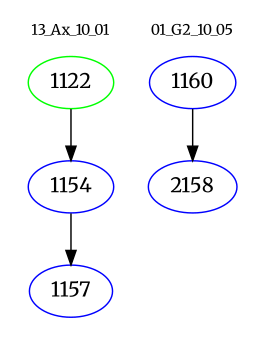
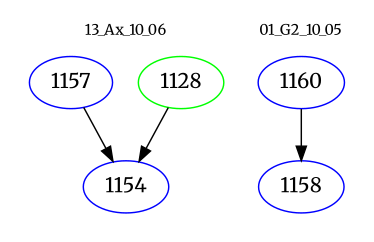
cluster "13_Ax_10_01": label "13_Ax_10_01" -> "13_Ax_10_06"
node "1122": label "1122" -> "1128"
node "2158": label "2158" -> "1158"
edge "1154" -> "1157": reversed
